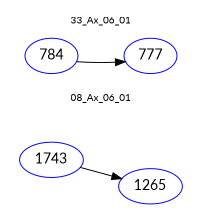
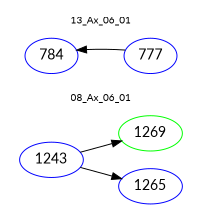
cluster "33_Ax_06_01": label "33_Ax_06_01" -> "13_Ax_06_01"
edge "784" -> "777": reversed
node "1269": added
node "1743": label "1743" -> "1243"
